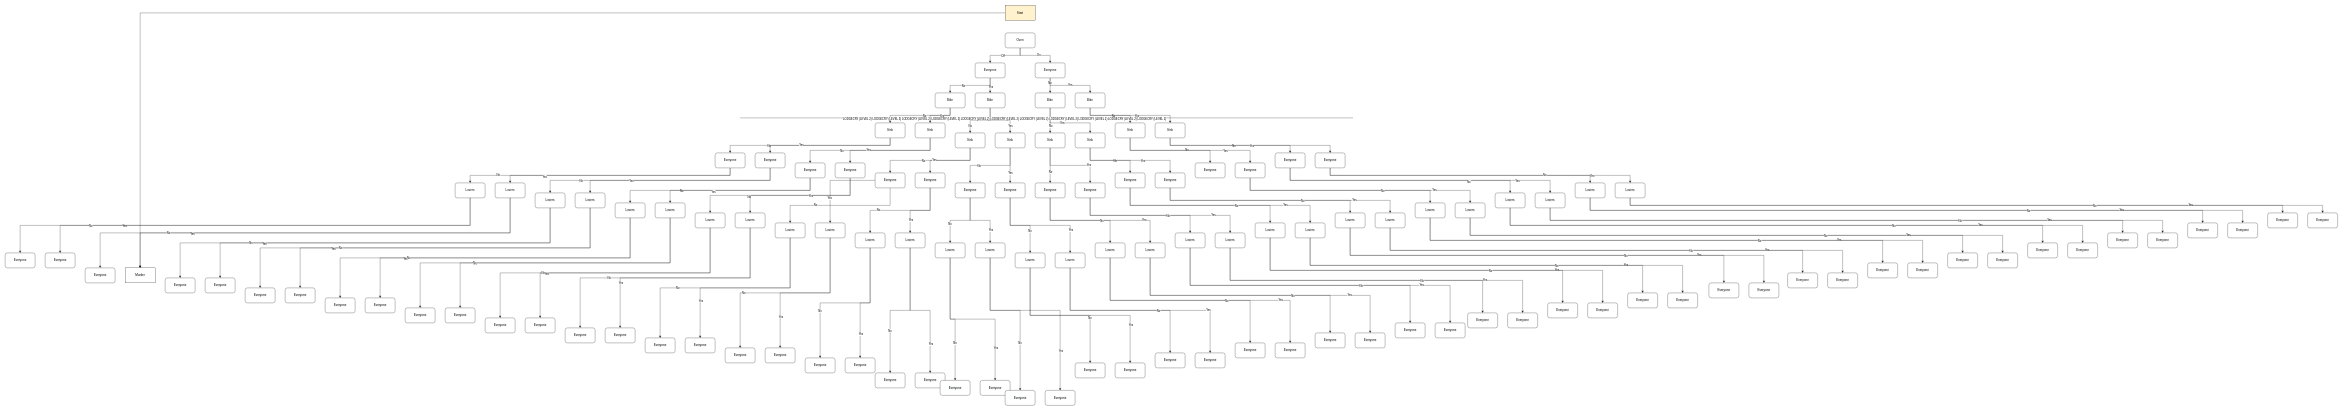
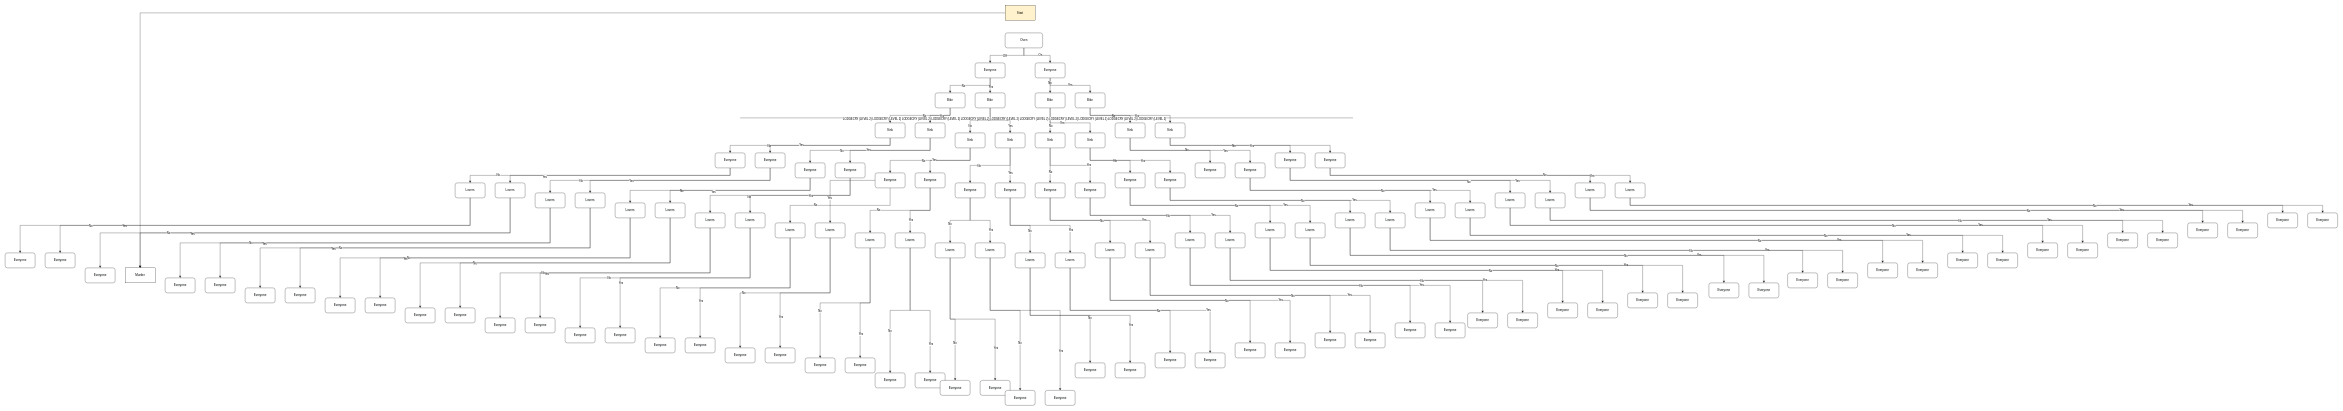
node "Oven": size 30x15 -> 38x15
